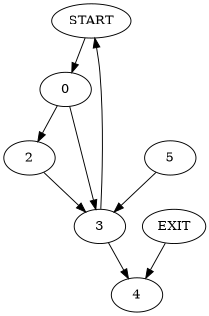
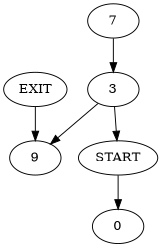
edge "0" -> "3": removed
node "2": removed
node "5": label "5" -> "7"
node "4": label "4" -> "9"
